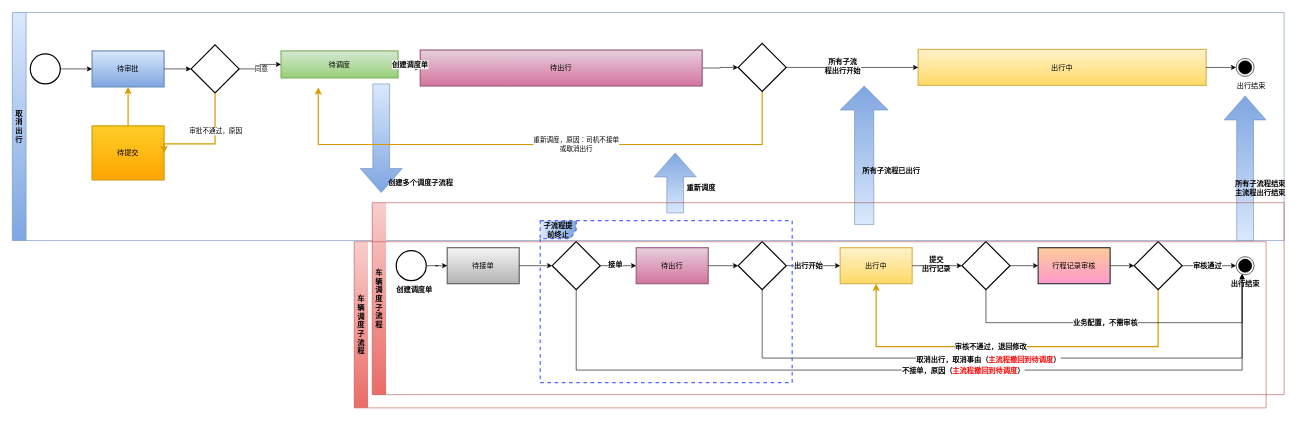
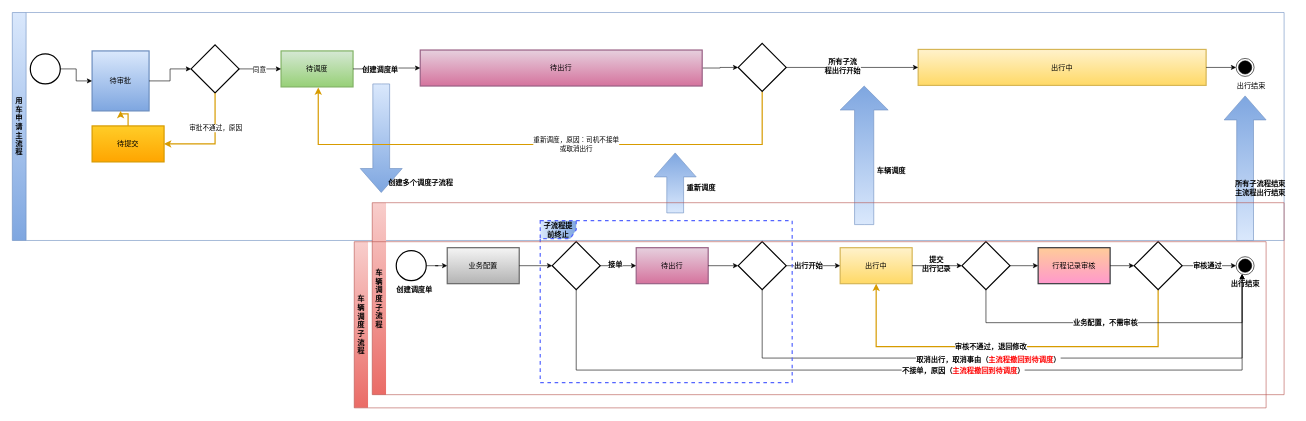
node "待调度": size 117x27 -> 72x36
node "待审批": size 72x36 -> 57x60
node "取消出行": label "取消出行" -> "用车申请主流程"
node "待提交": size 72x54 -> 72x36
node "所有子流程已出行": label "所有子流程已出行" -> "车辆调度"
node "待接单": label "待接单" -> "业务配置"
